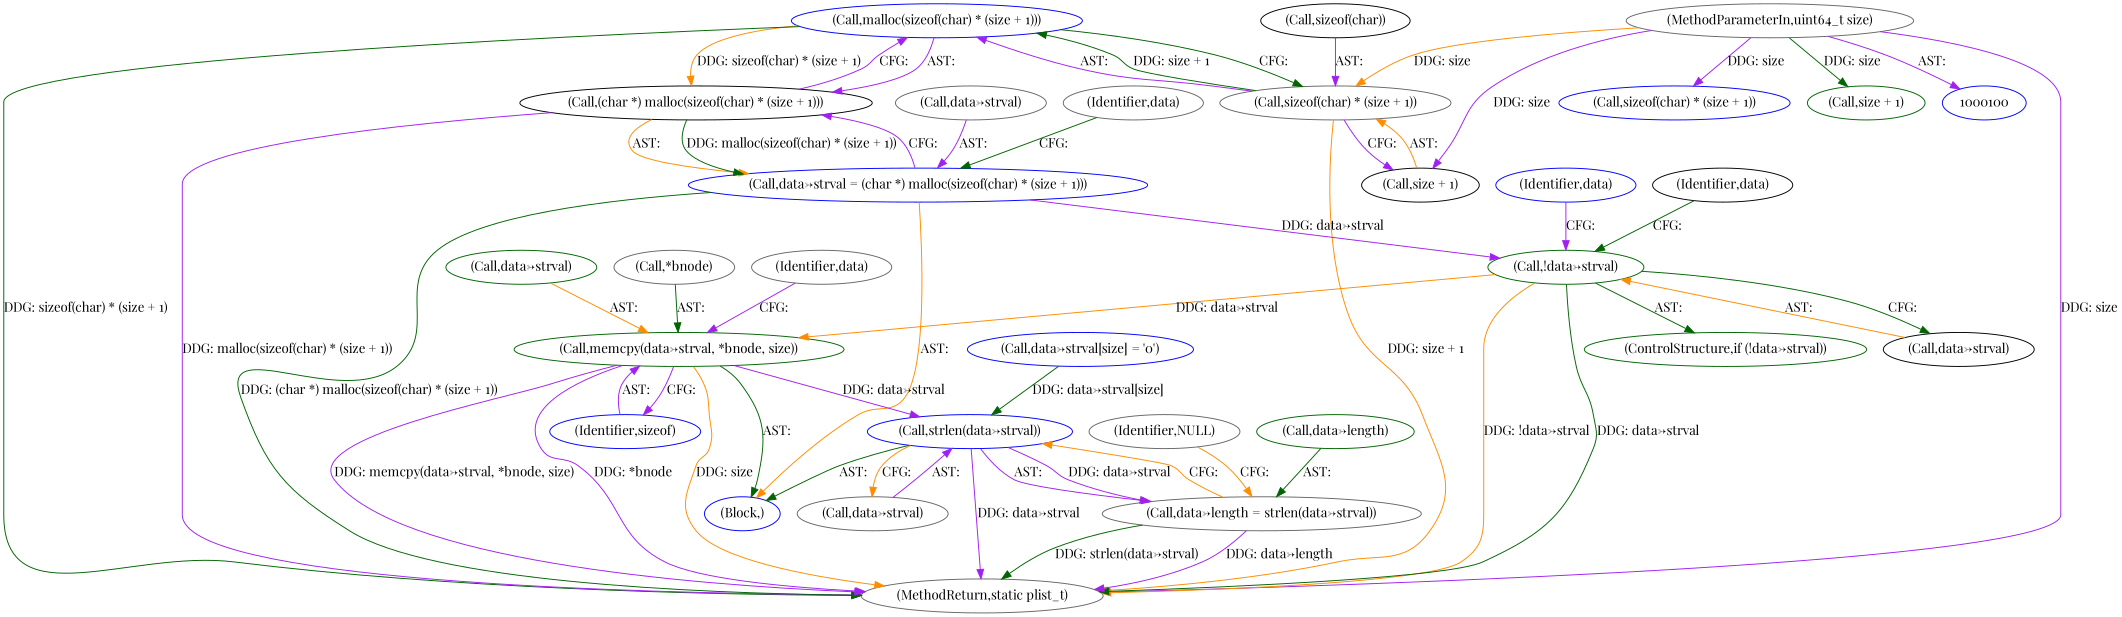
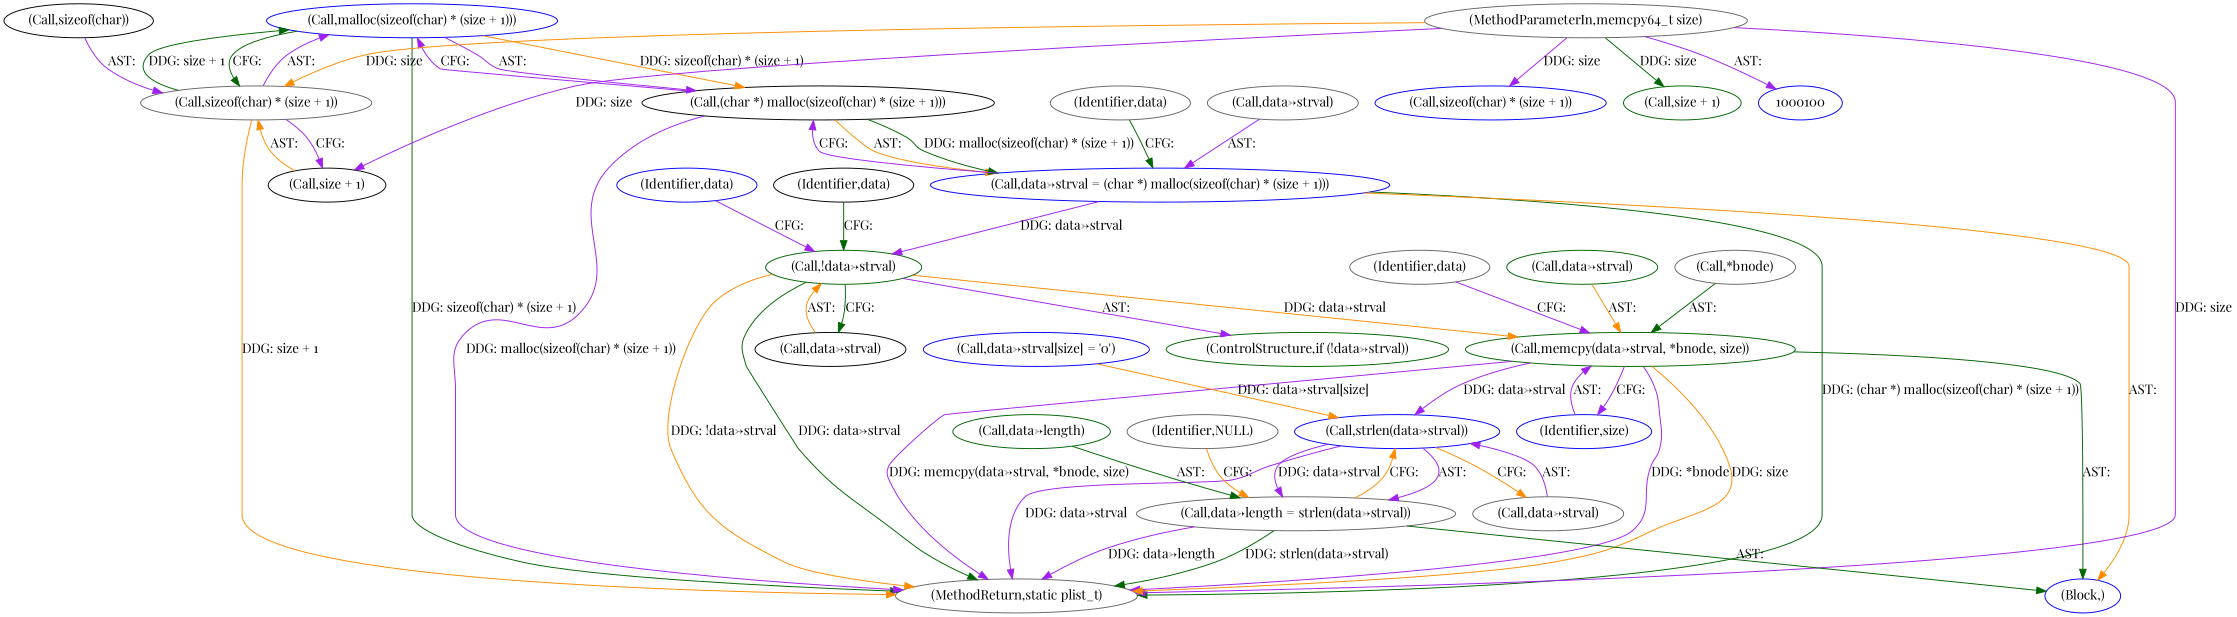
node "(MethodParameterIn,uint64_t size)": label "(MethodParameterIn,uint64_t size)" -> "(MethodParameterIn,memcpy64_t size)"
edge "(Call,!data->strval)" -> "(ControlStructure,if (!data->strval))": color darkgreen -> purple
edge "(Call,data->strval[size] = '0')" -> "(Call,strlen(data->strval))": color darkgreen -> darkorange
node "(Identifier,sizeof)": label "(Identifier,sizeof)" -> "(Identifier,size)"
edge "(Call,strlen(data->strval))" -> "(Block,)": now "(Call,data->length = strlen(data->strval))" -> "(Block,)"
